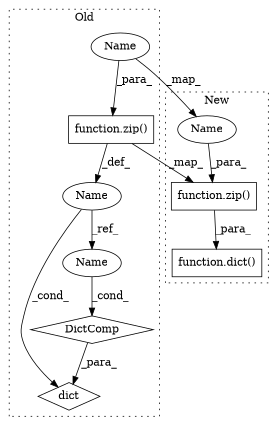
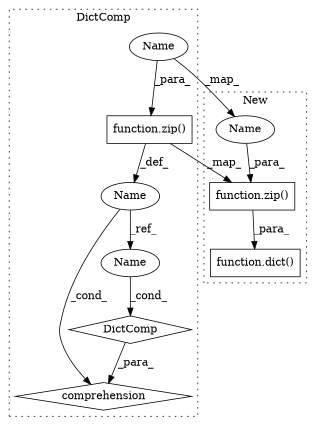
cluster "Old": label "Old" -> "DictComp"
node "dict": label "dict" -> "comprehension"
